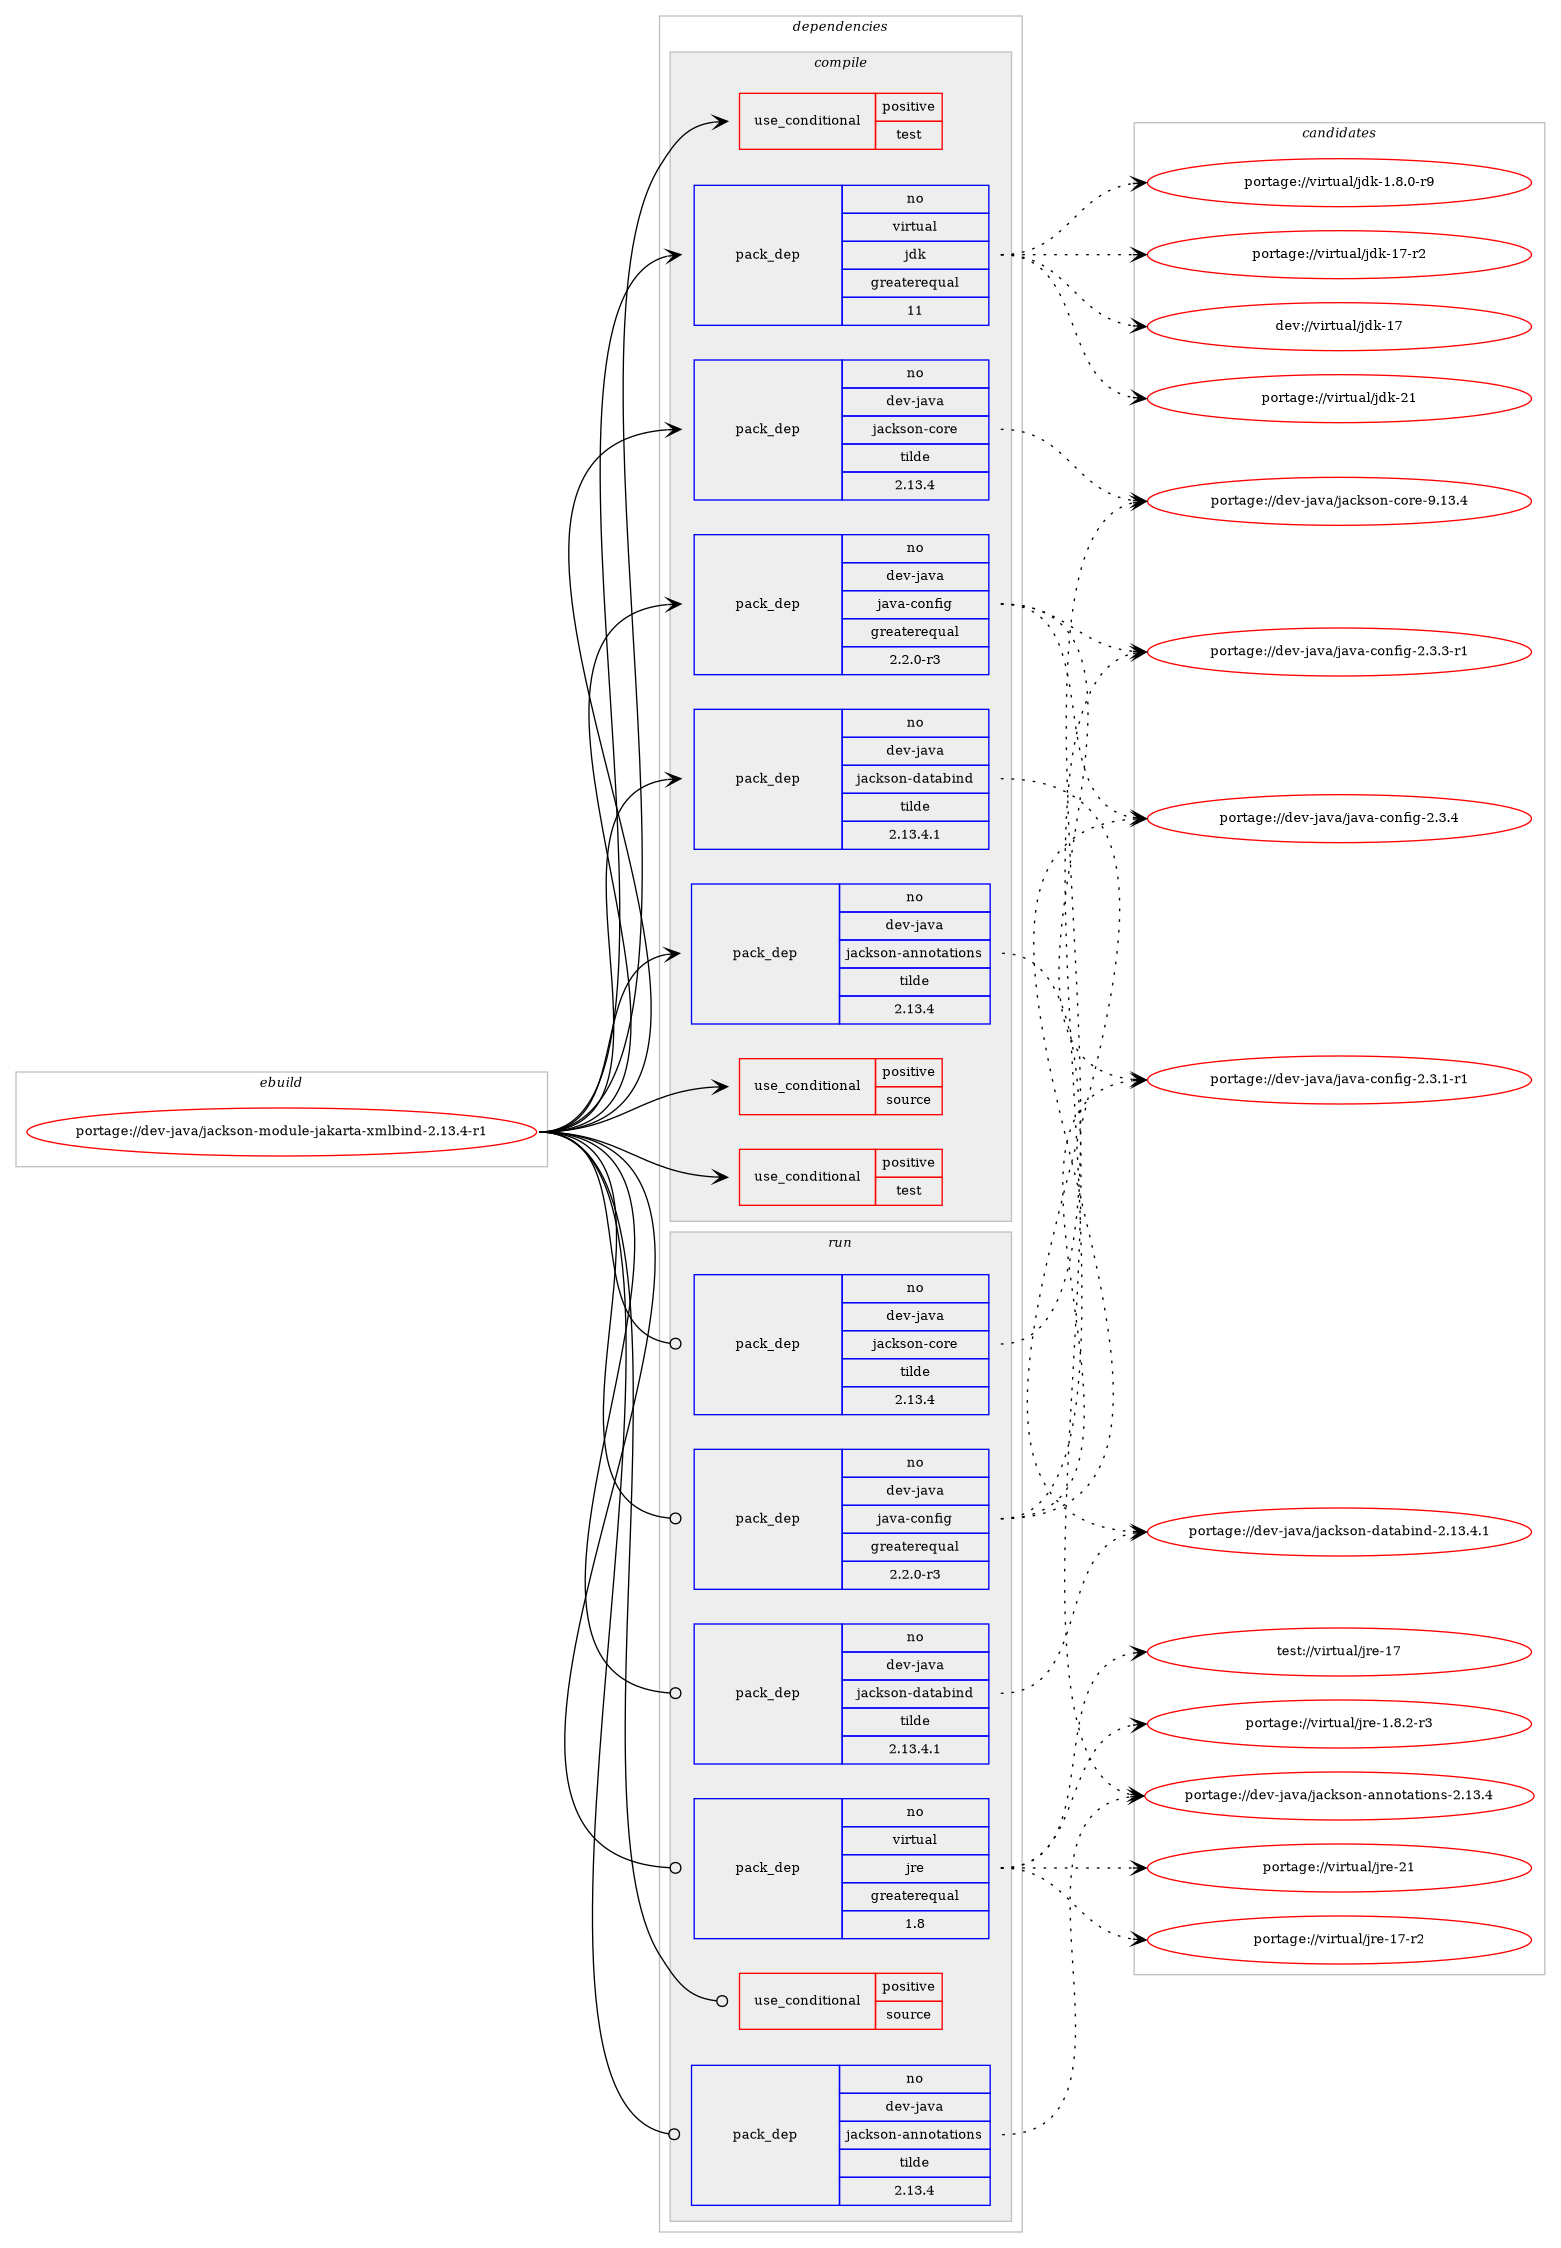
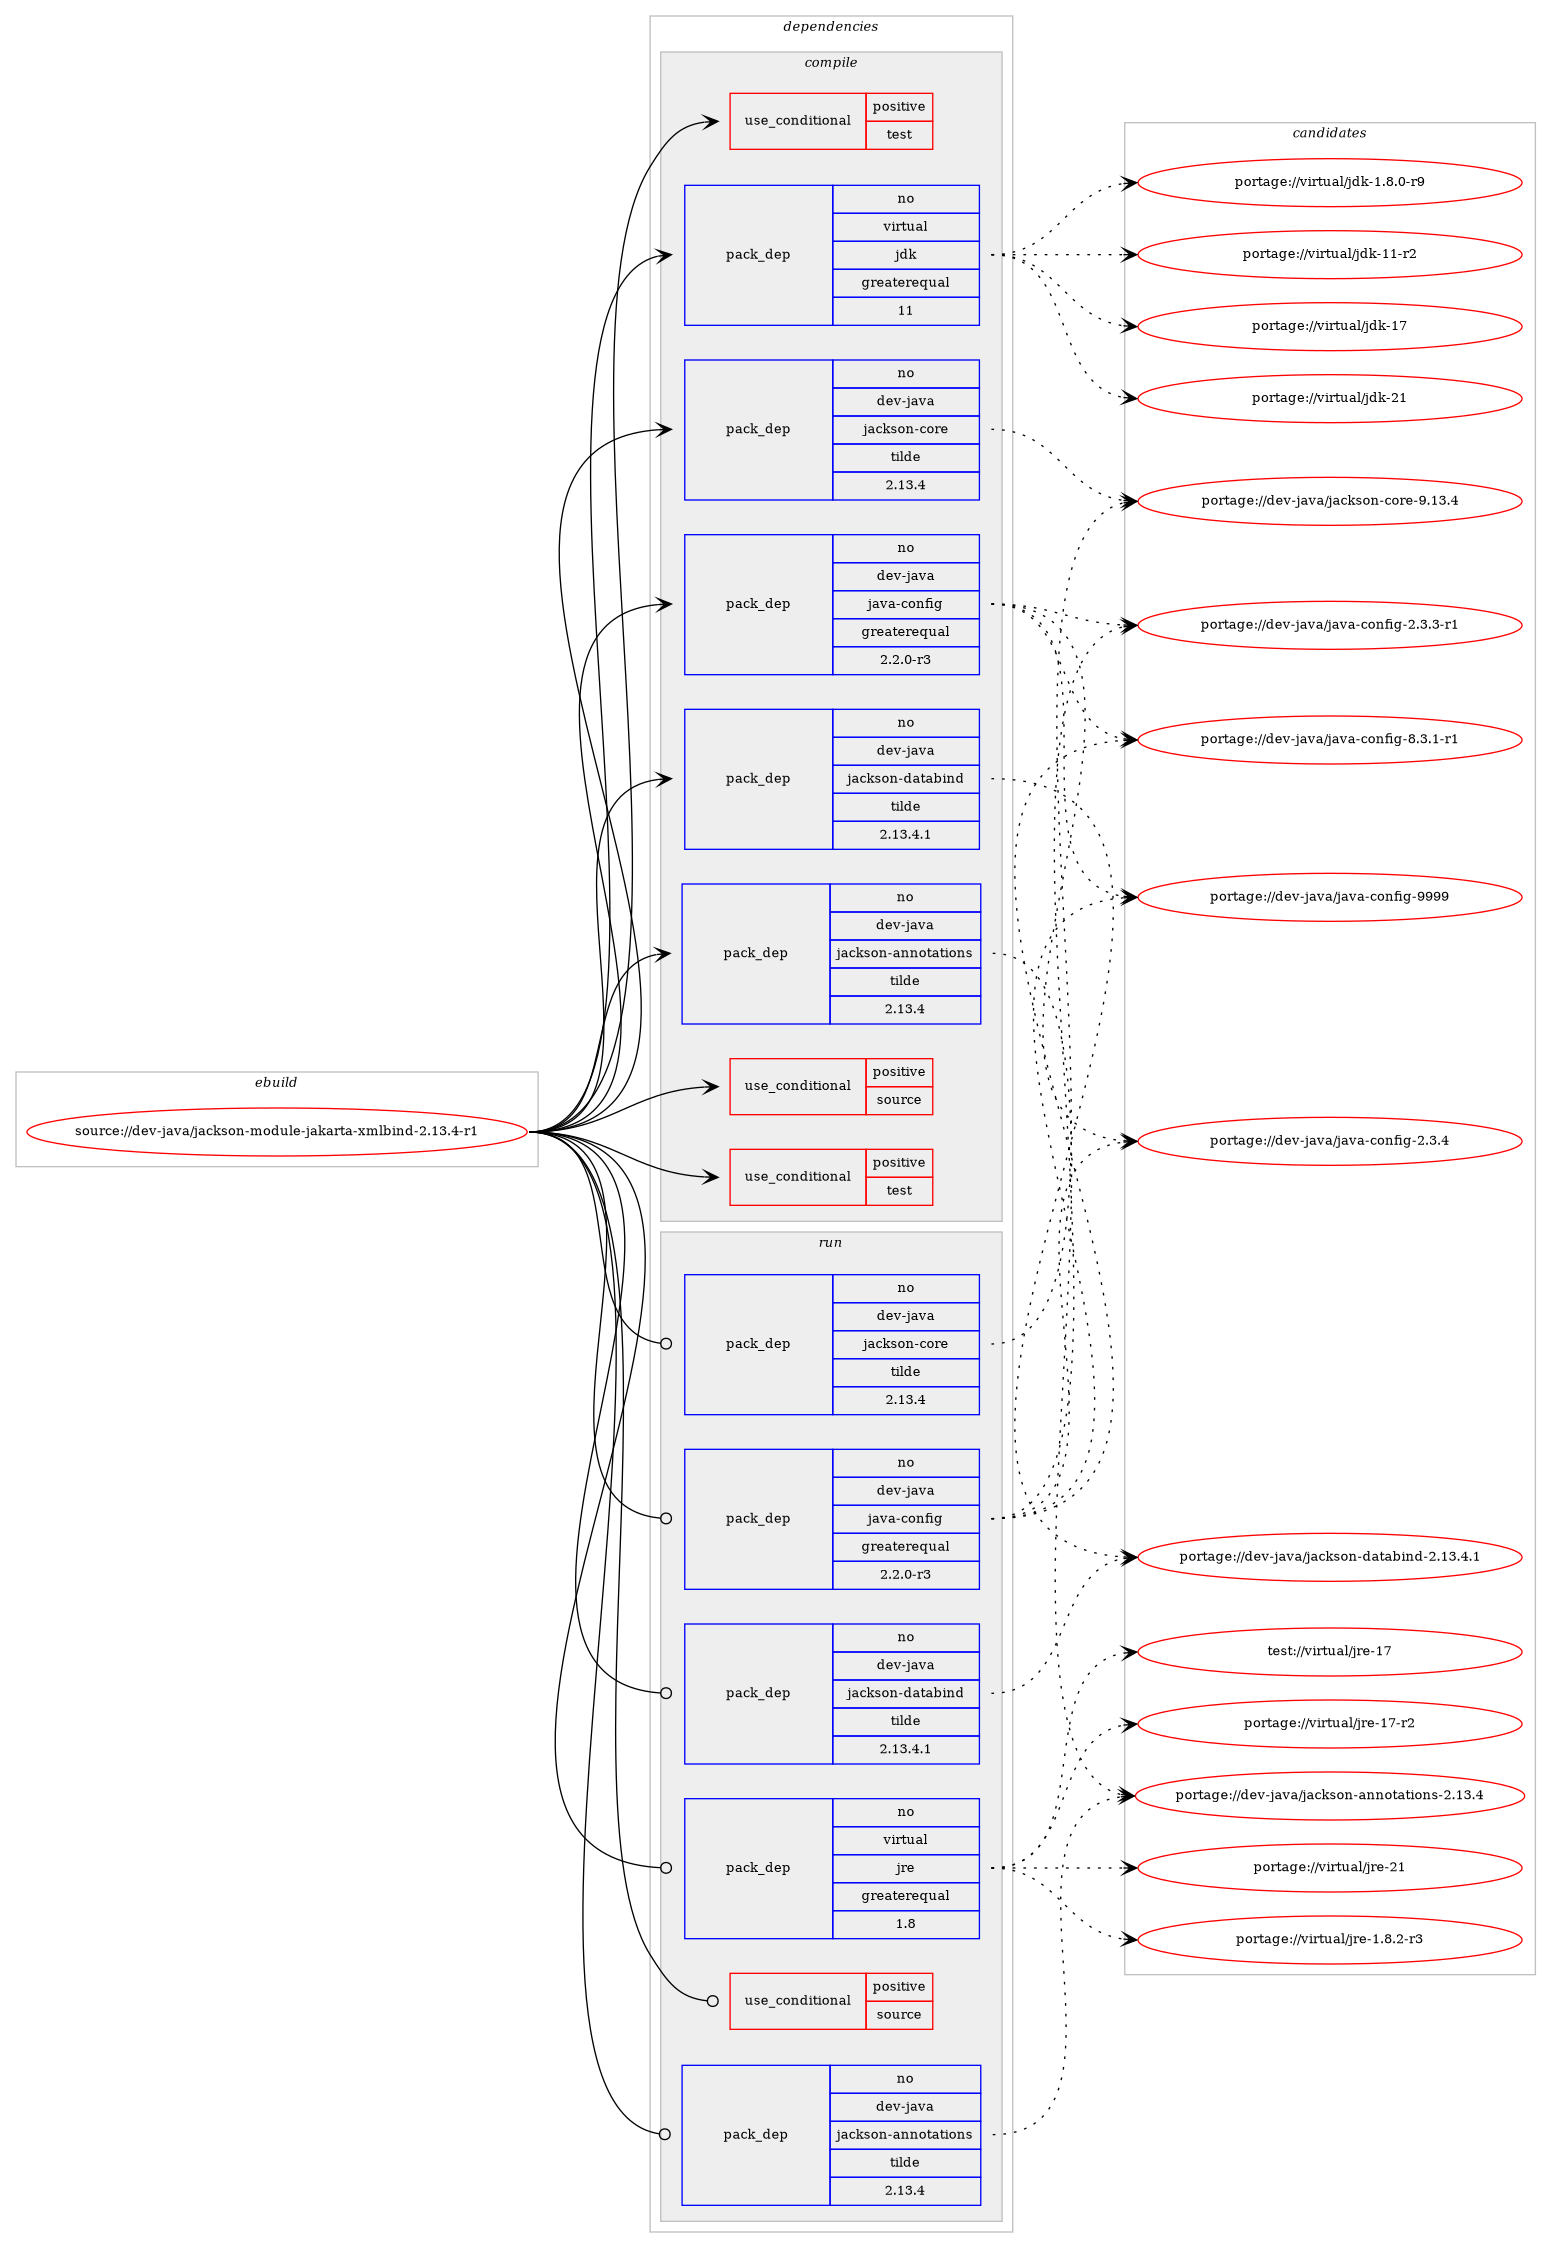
node "portage://virtual/jdk-17-r2": label "portage://virtual/jdk-17-r2" -> "portage://virtual/jdk-11-r2"
node "dev://virtual/jdk-17": label "dev://virtual/jdk-17" -> "portage://virtual/jdk-17"
node "portage://dev-java/java-config-9999": added
node "portage://dev-java/java-config-2.3.1-r1": label "portage://dev-java/java-config-2.3.1-r1" -> "portage://dev-java/java-config-8.3.1-r1"
node "portage://dev-java/jackson-module-jakarta-xmlbind-2.13.4-r1": label "portage://dev-java/jackson-module-jakarta-xmlbind-2.13.4-r1" -> "source://dev-java/jackson-module-jakarta-xmlbind-2.13.4-r1"
